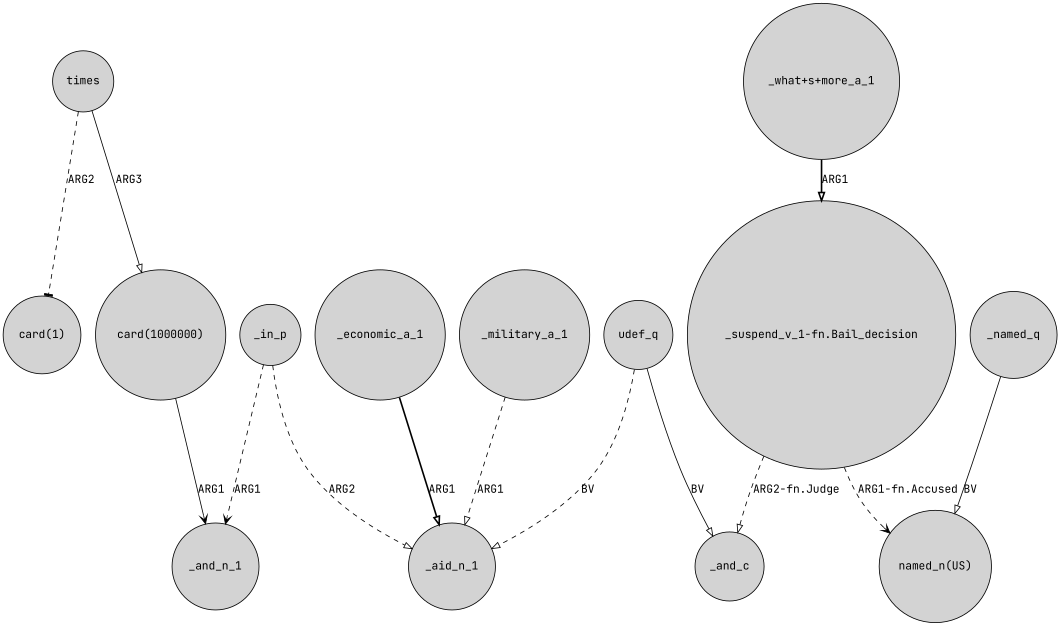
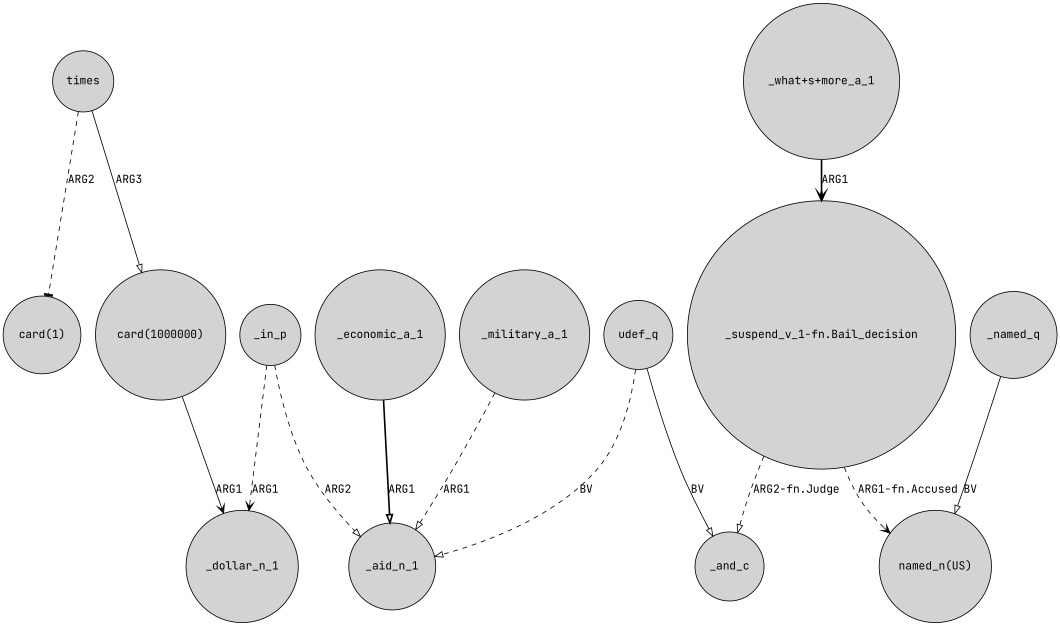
edge "_what+s+more_a_1" -> "_suspend_v_1-fn.Bail_decision": arrowhead onormal -> vee
node "_and_n_1": label "_and_n_1" -> "_dollar_n_1"
